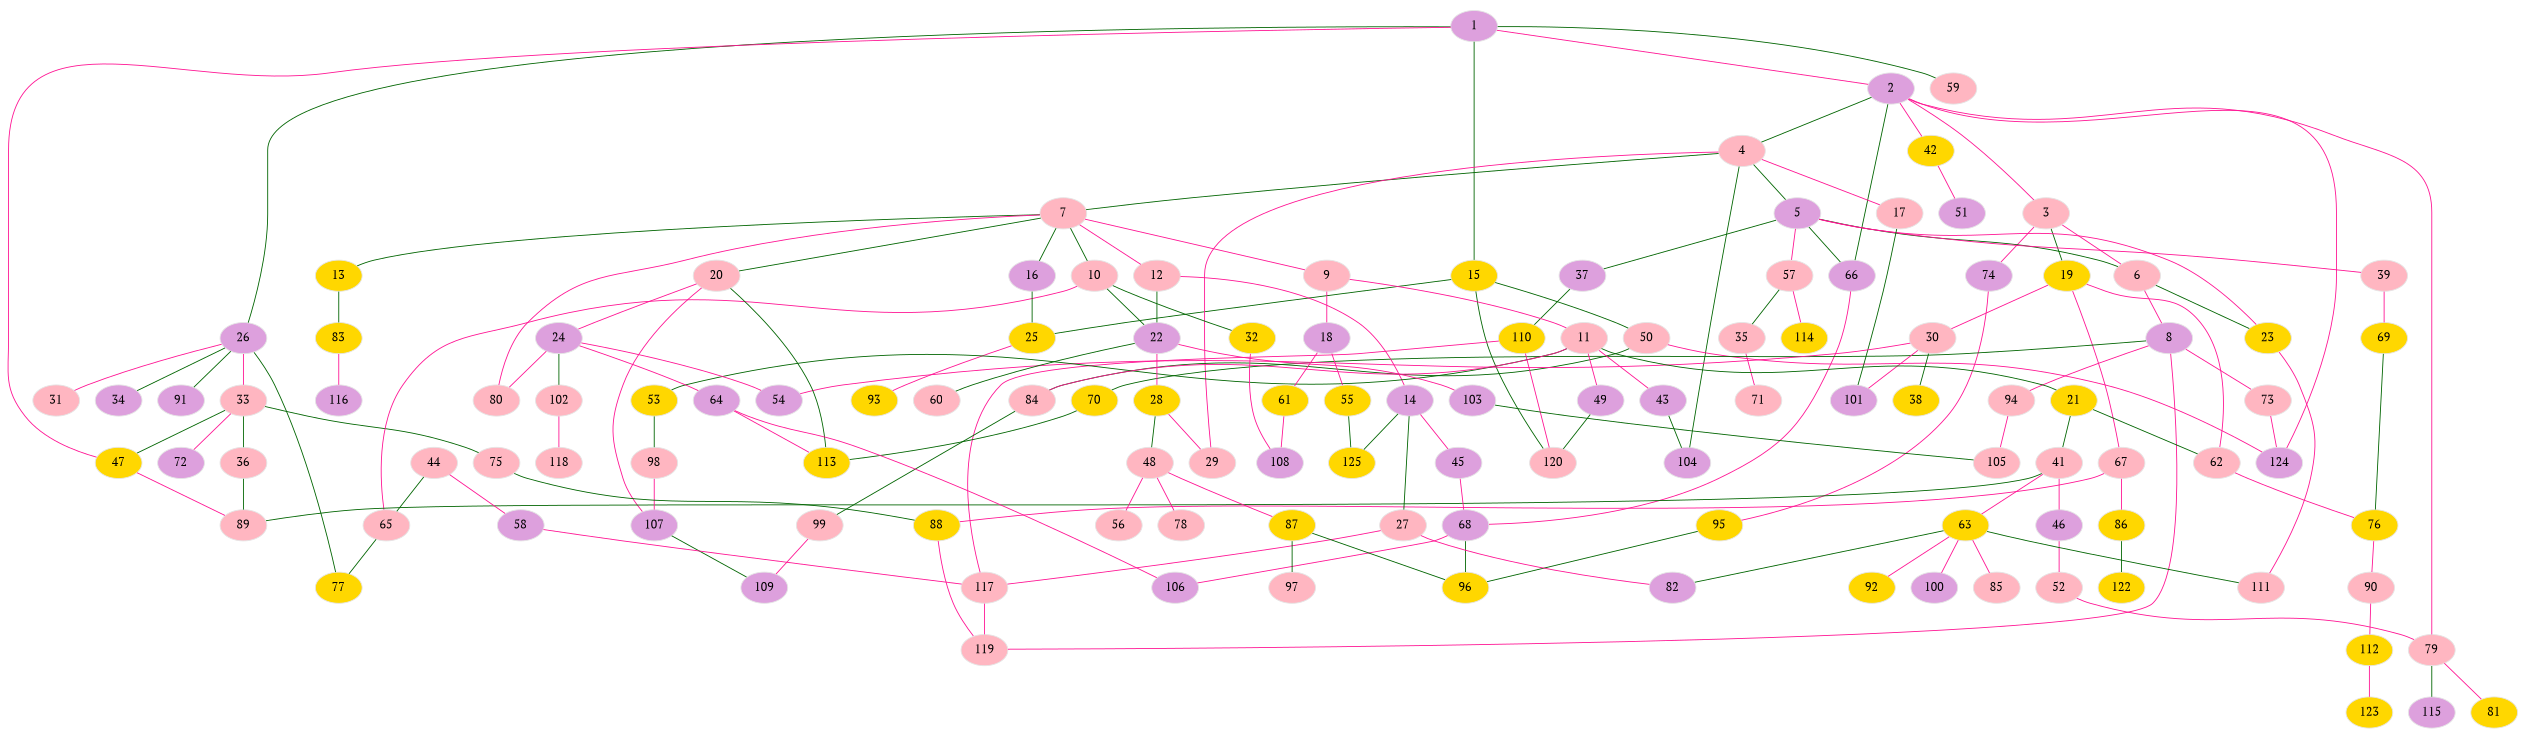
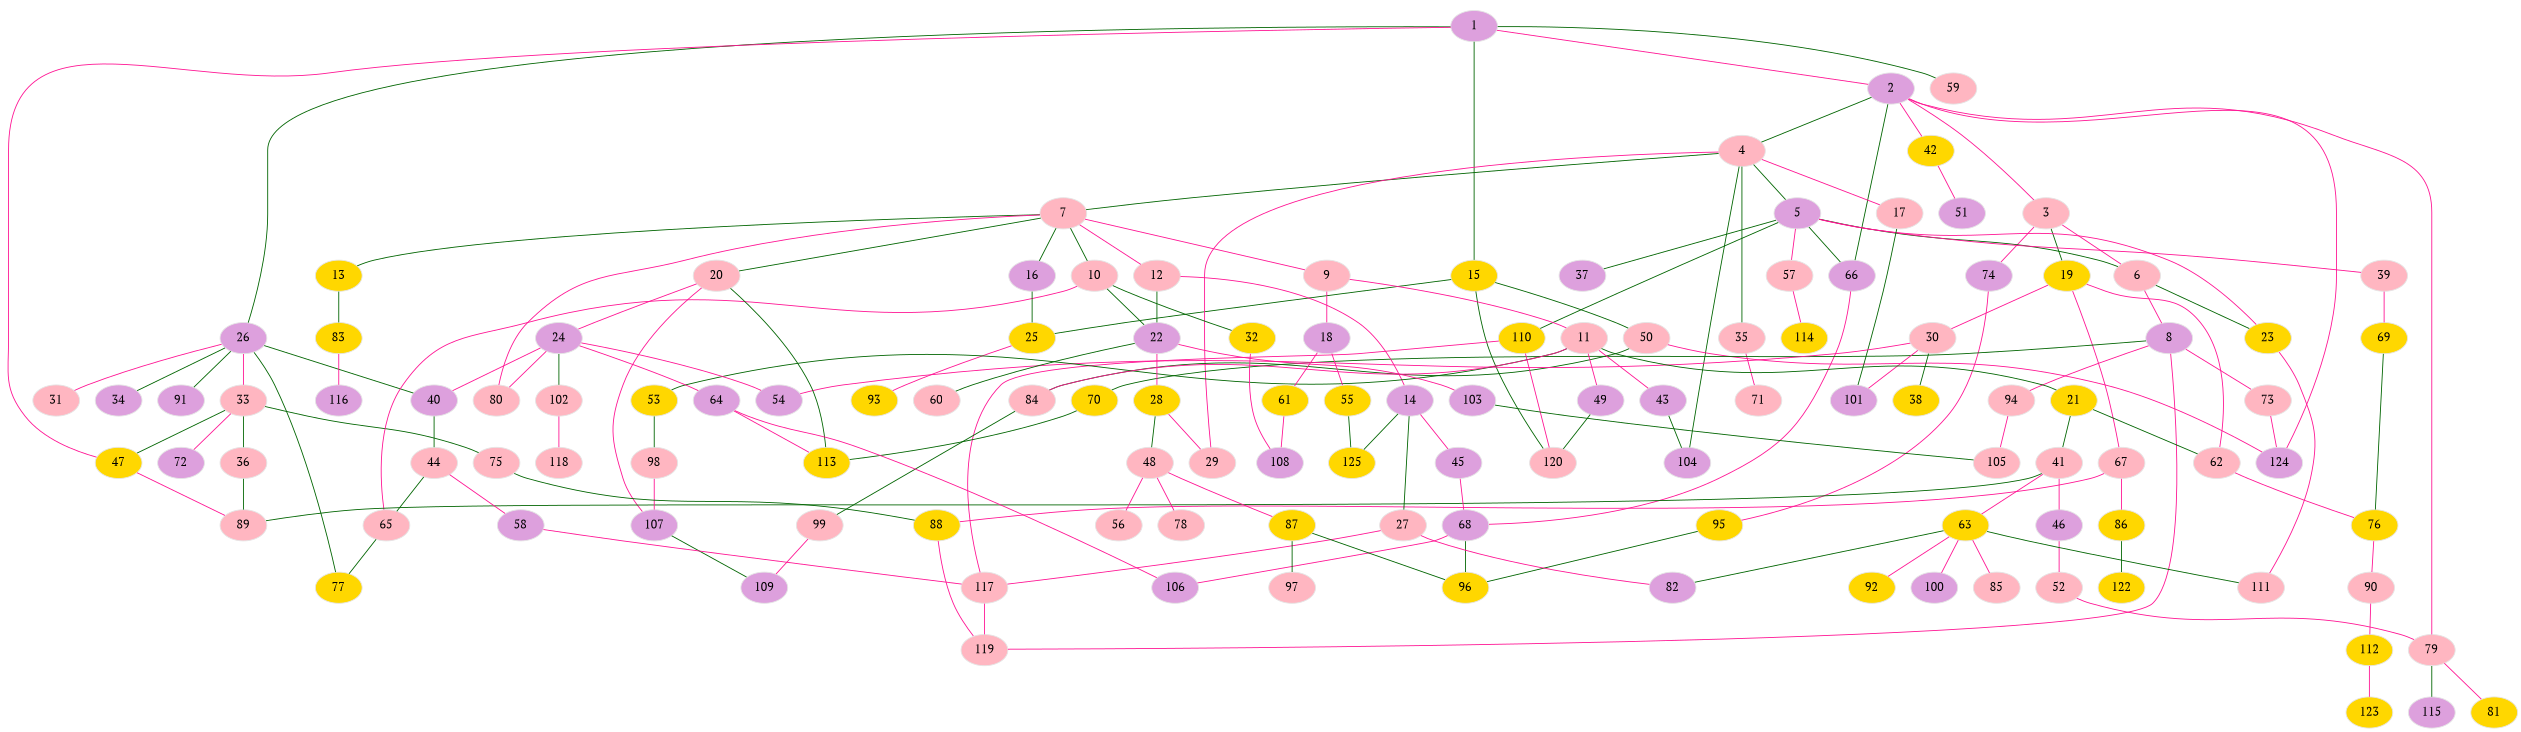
edge "37" -- "110": now "5" -- "110"
edge "57" -- "35": now "4" -- "35"
node "40": added
